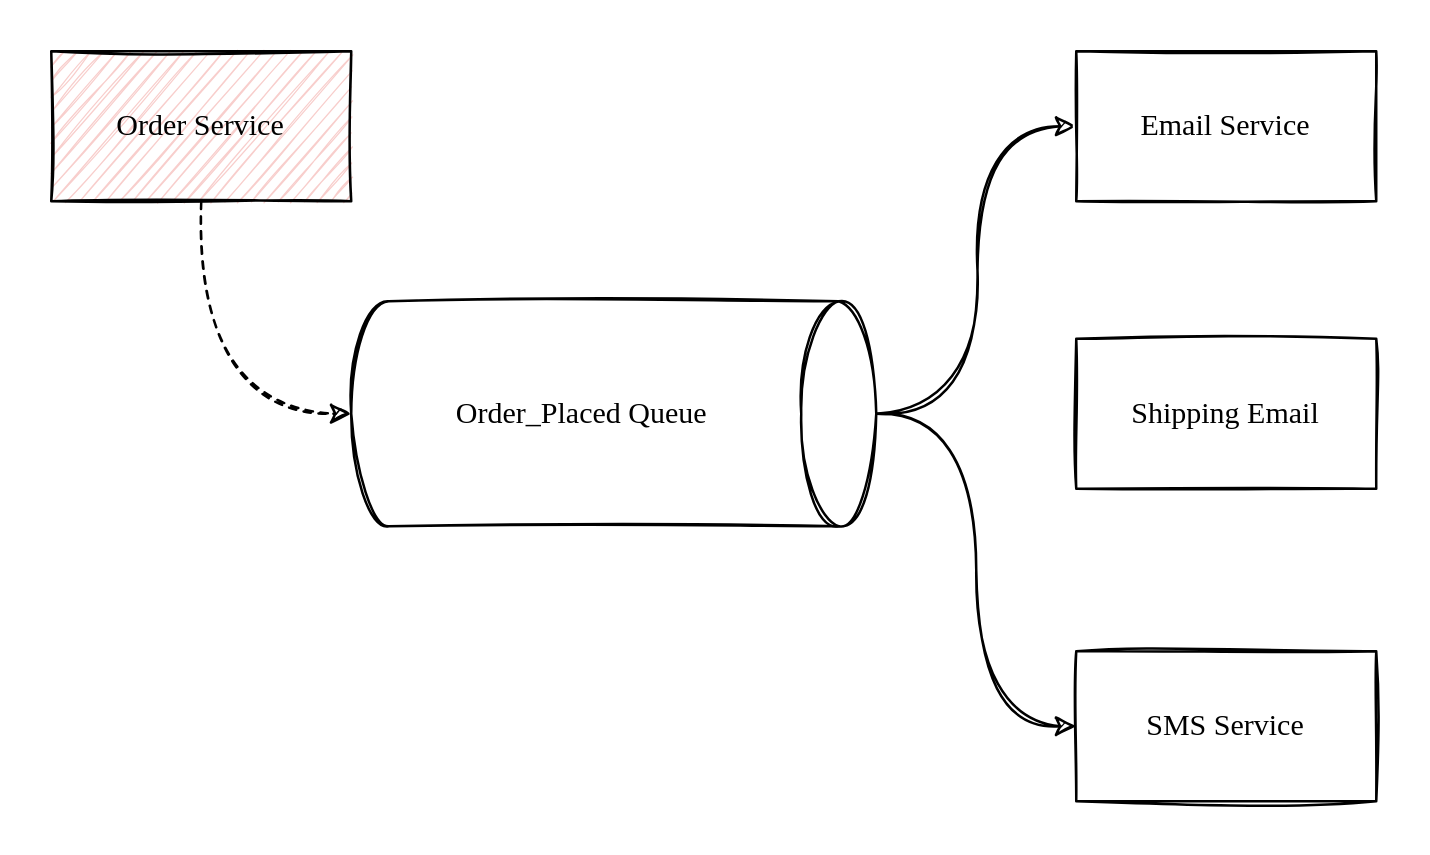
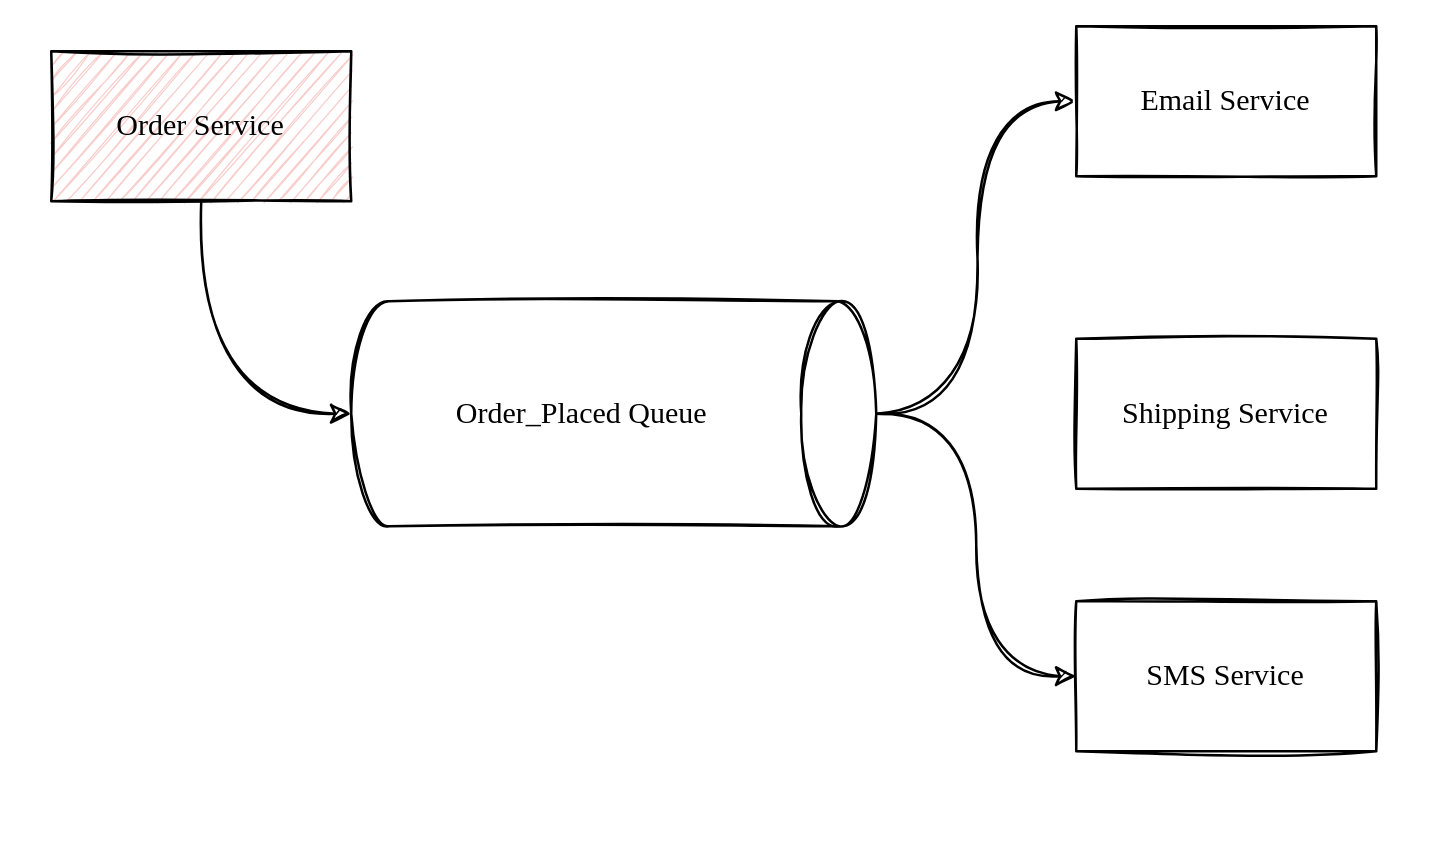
node "Email Service": moved (1226, 126) -> (1226, 101)
edge "Order Service" -> "Order_Placed Queue": style dashed -> solid
node "Shipping Email": label "Shipping Email" -> "Shipping Service"
node "SMS Service": moved (1226, 726) -> (1226, 676)
